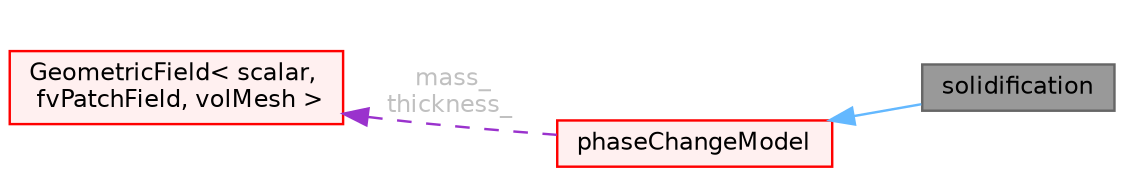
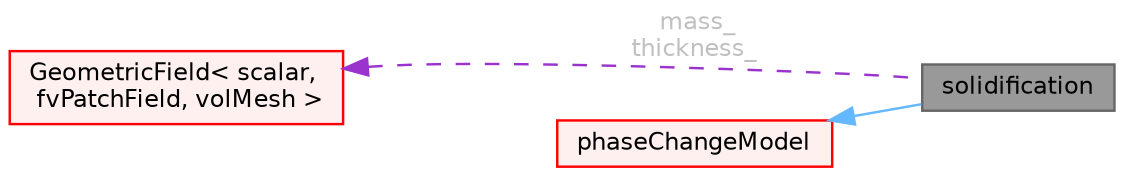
edge "phaseChangeModel" -> "GeometricField< scalar, fvPatchField, volMesh >": now "solidification" -> "GeometricField< scalar, fvPatchField, volMesh >"
